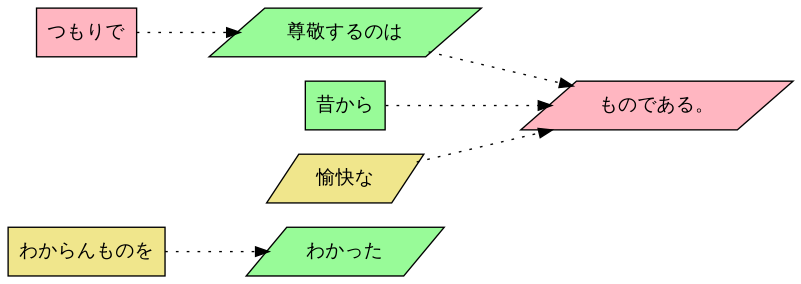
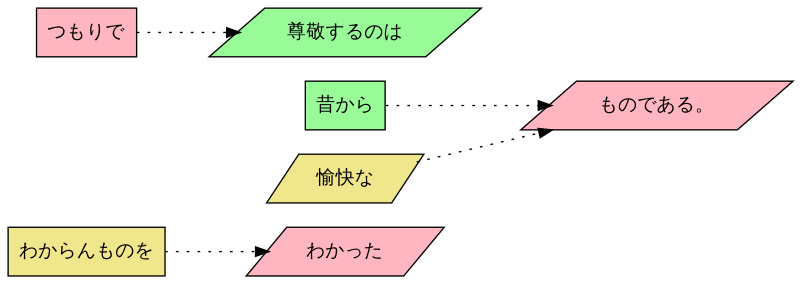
edge "尊敬するのは" -> "ものである。": removed
node "わかった": fillcolor palegreen -> lightpink
